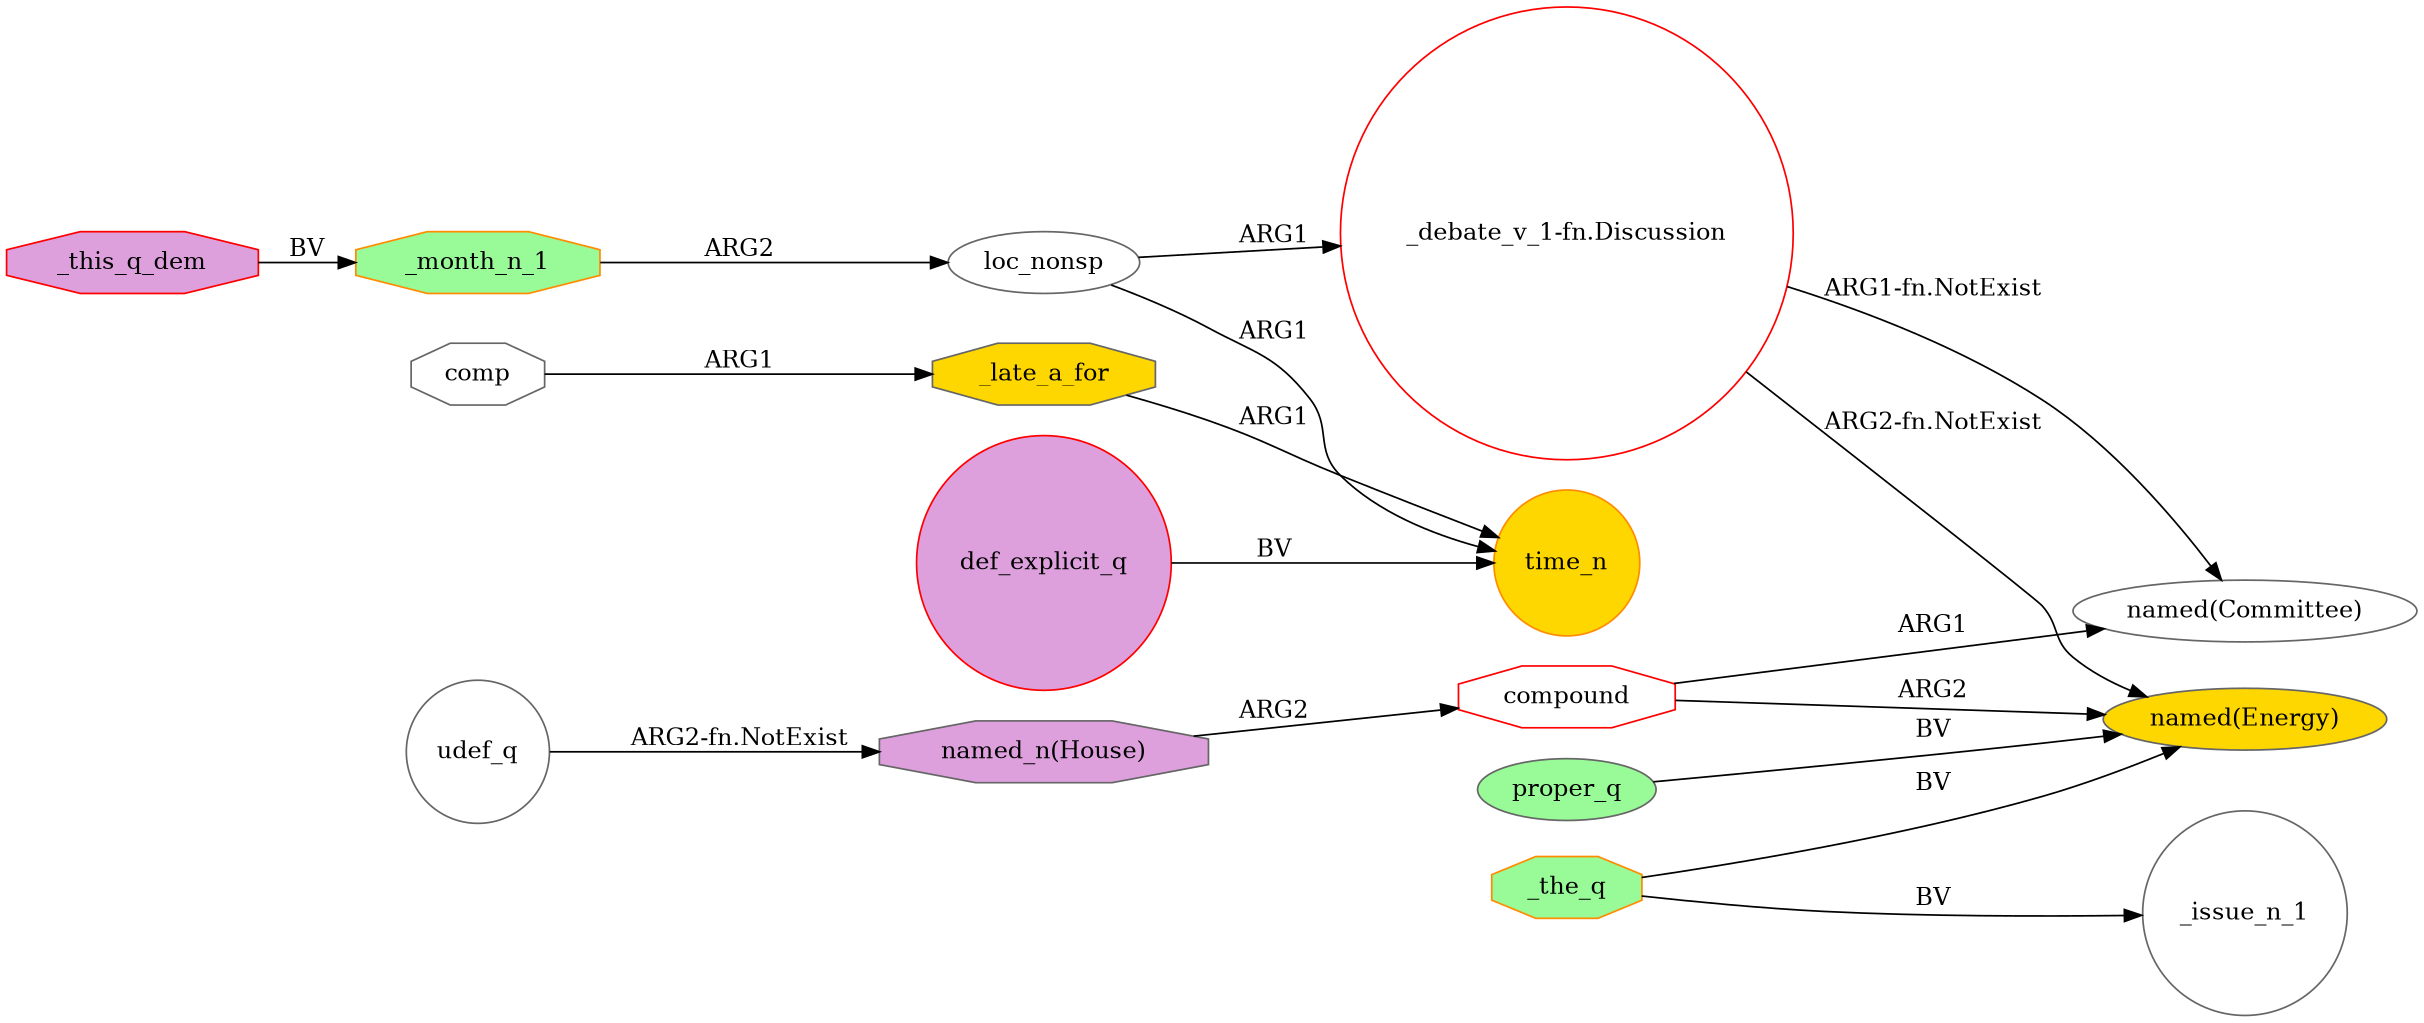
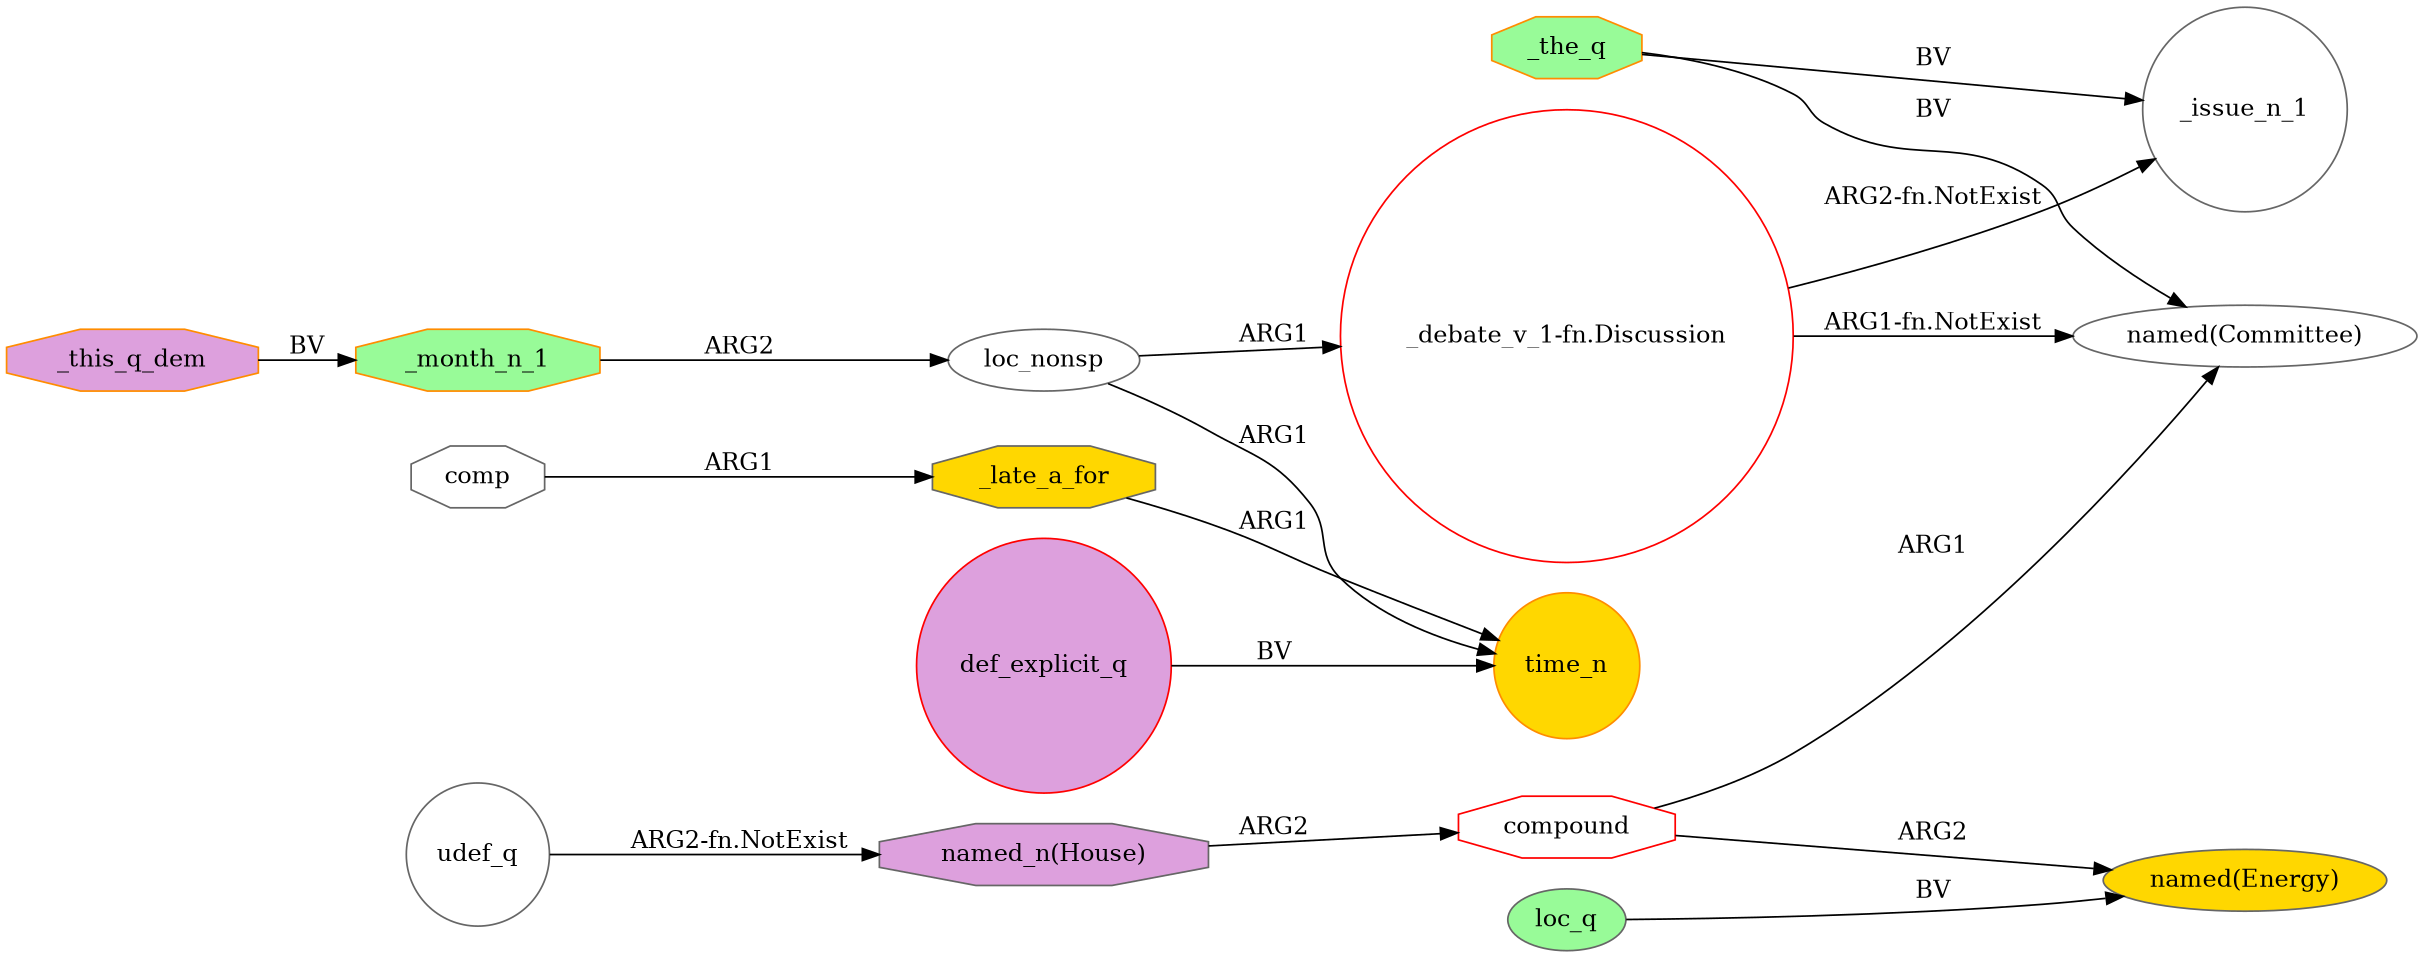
node "_this_q_dem": color red -> darkorange
edge "_debate_v_1-fn.Discussion" -> "named(Energy)": now "_debate_v_1-fn.Discussion" -> "_issue_n_1"
node "proper_q": label "proper_q" -> "loc_q"
edge "_the_q" -> "named(Energy)": now "_the_q" -> "named(Committee)"
